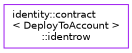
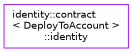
node "identity::contract < DeployToAccount > ::identrow": label "identity::contract < DeployToAccount > ::identrow" -> "identity::contract < DeployToAccount > ::identity"
